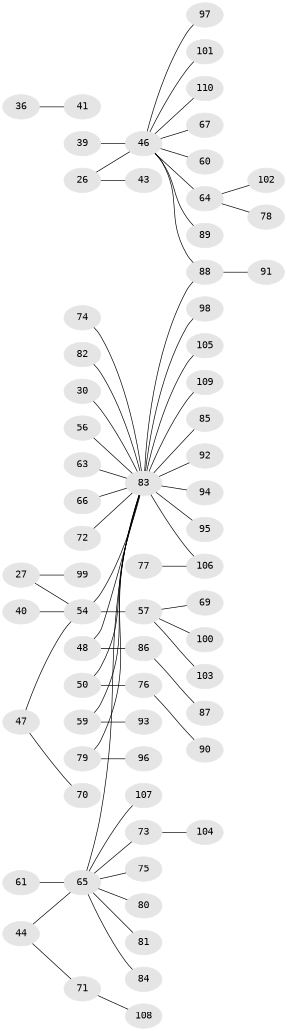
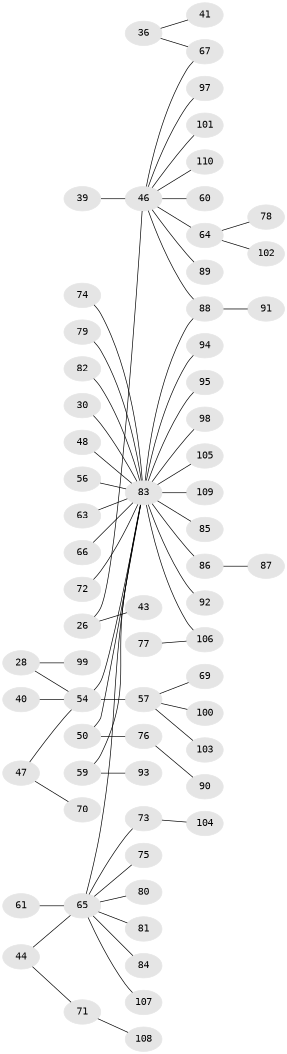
edge "36" -- "67": added
node "27": label "27" -> "28"
edge "48" -- "86": now "83" -- "86"
node "96": removed
